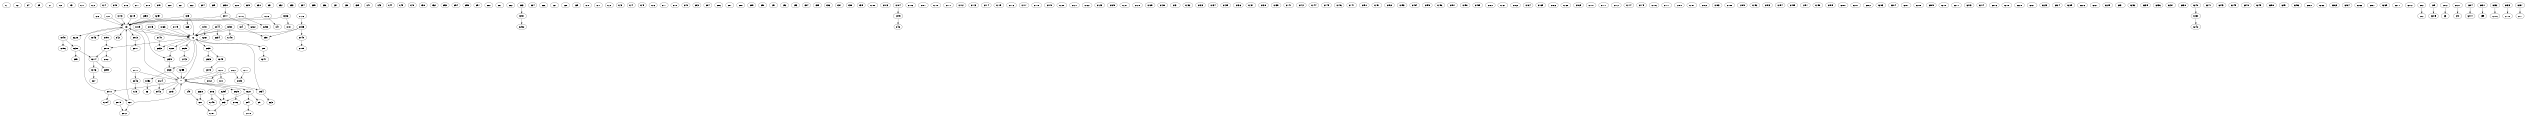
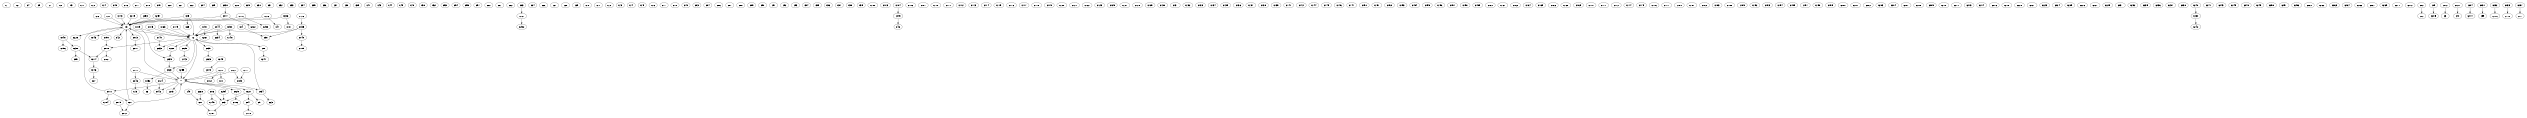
node "co51": label "co51" -> "co61"
edge "co39" -> "co49": removed
node "c259": removed
